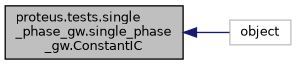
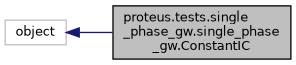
edge "object" -> "proteus.tests.single _phase_gw.single_phase _gw.ConstantIC": reversed
